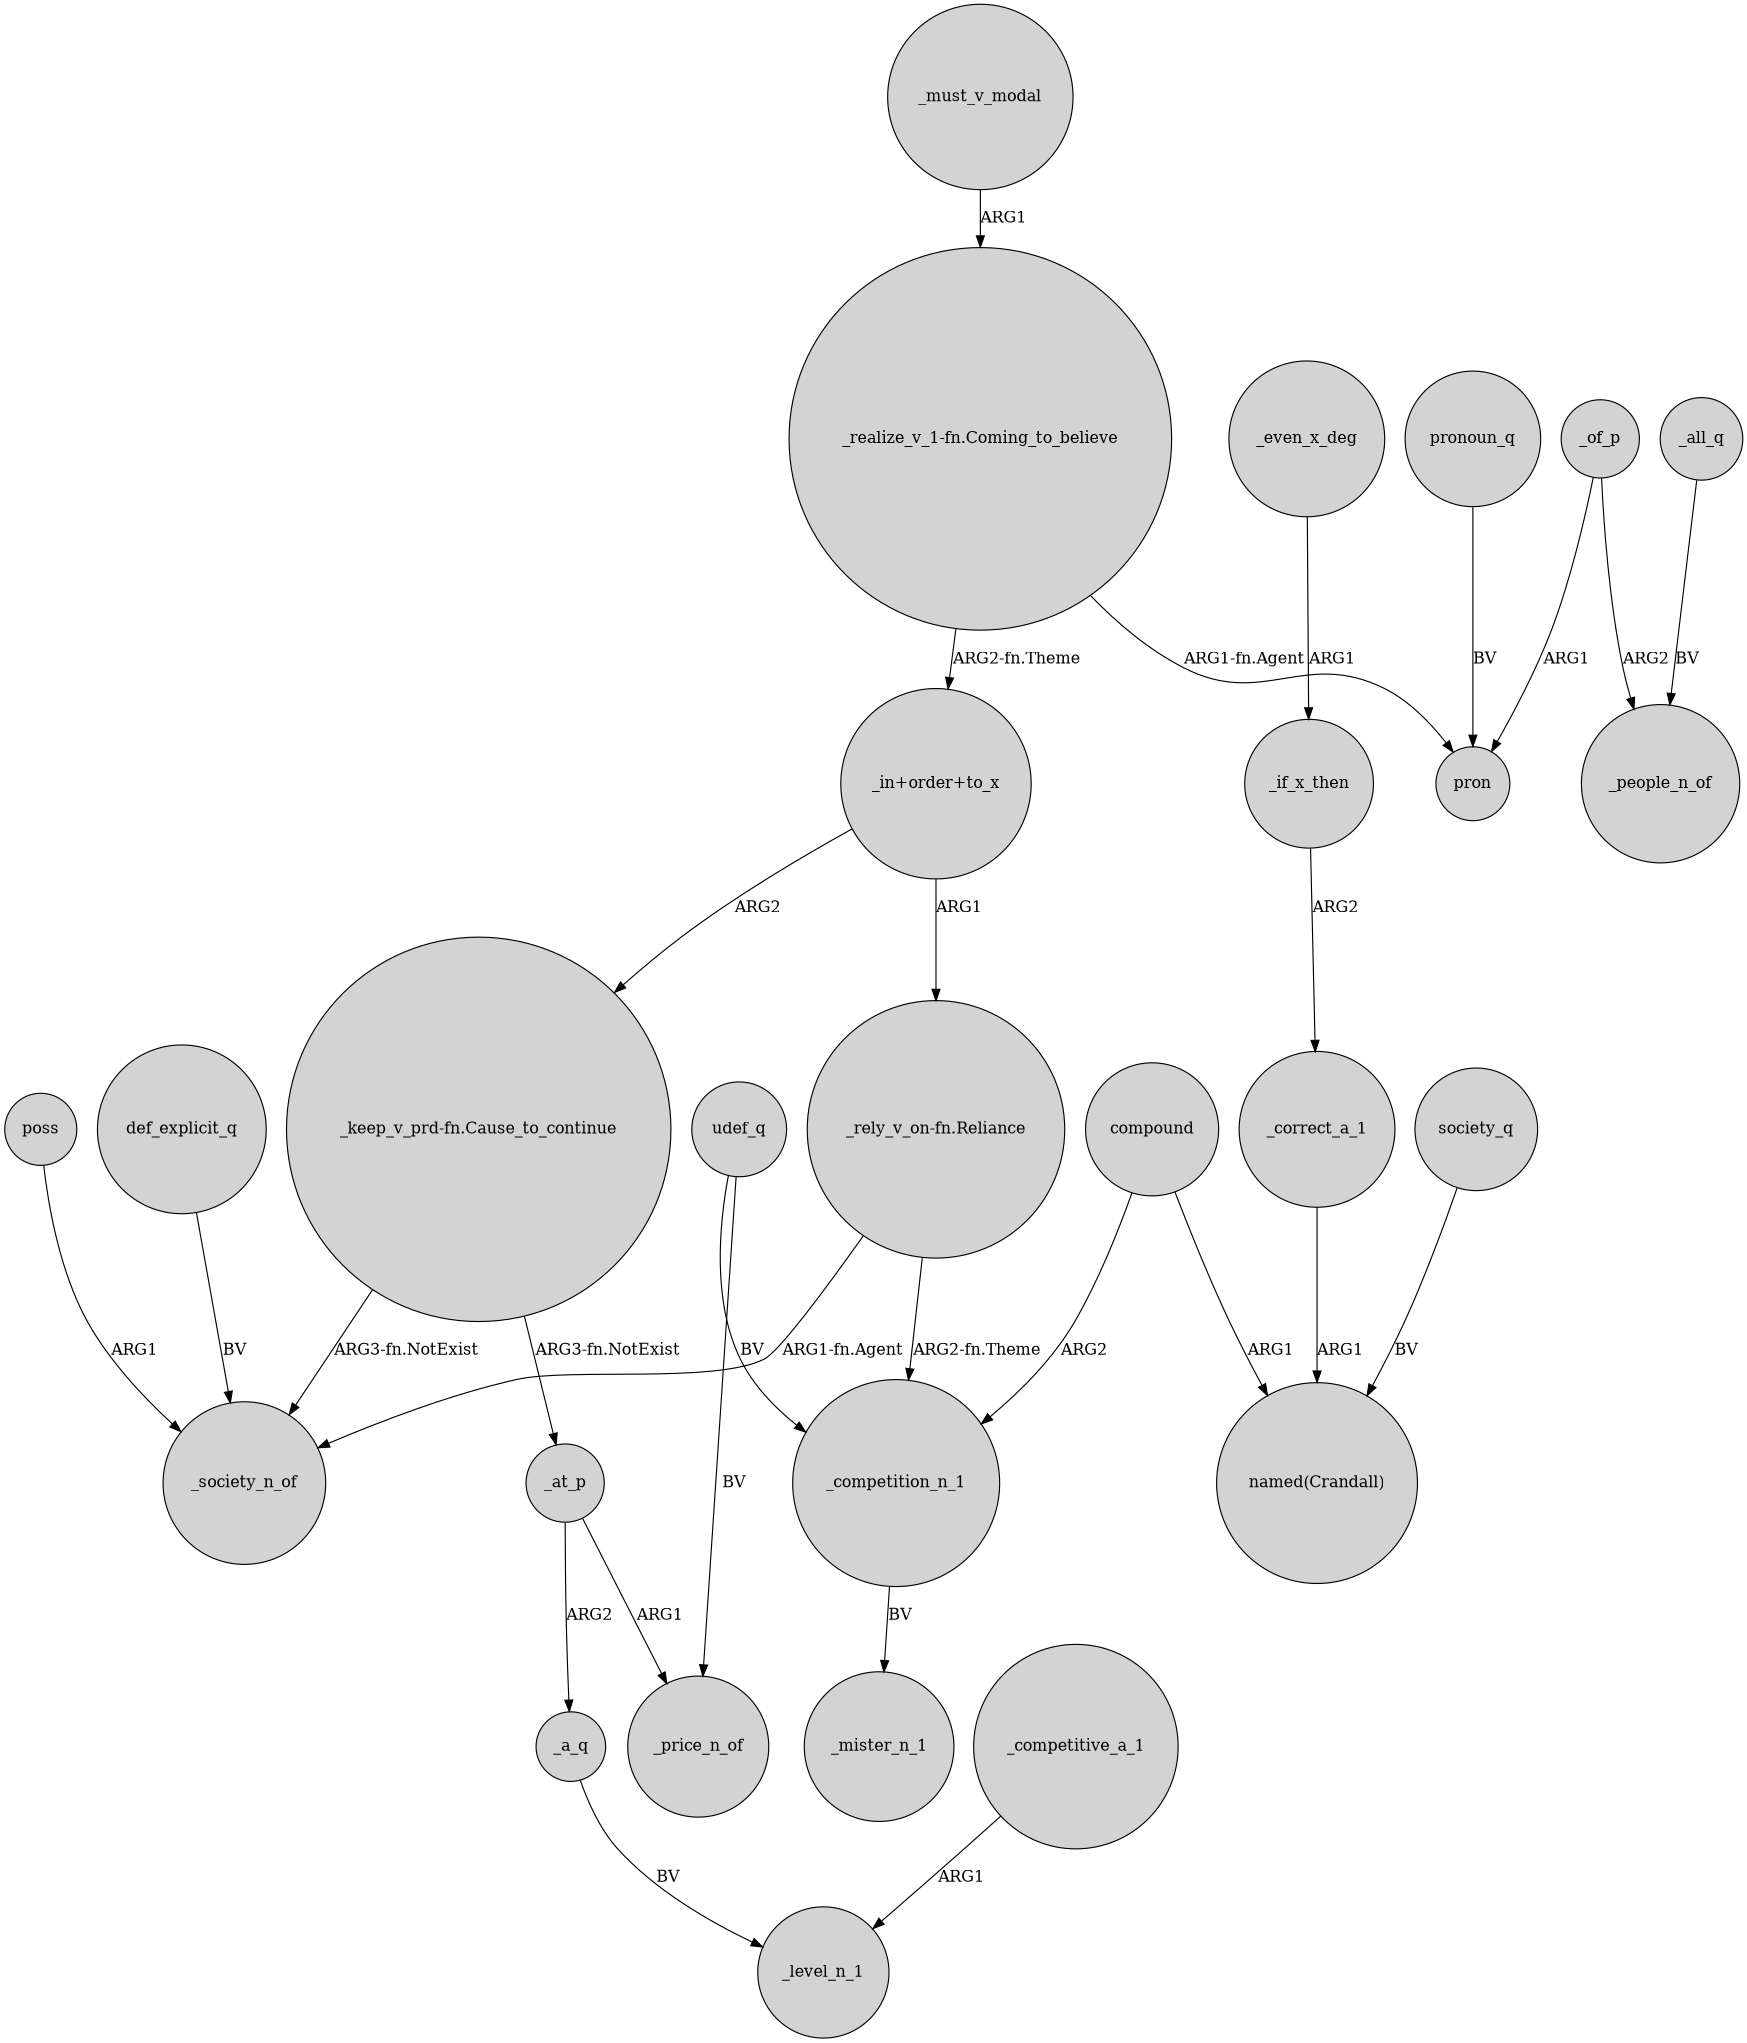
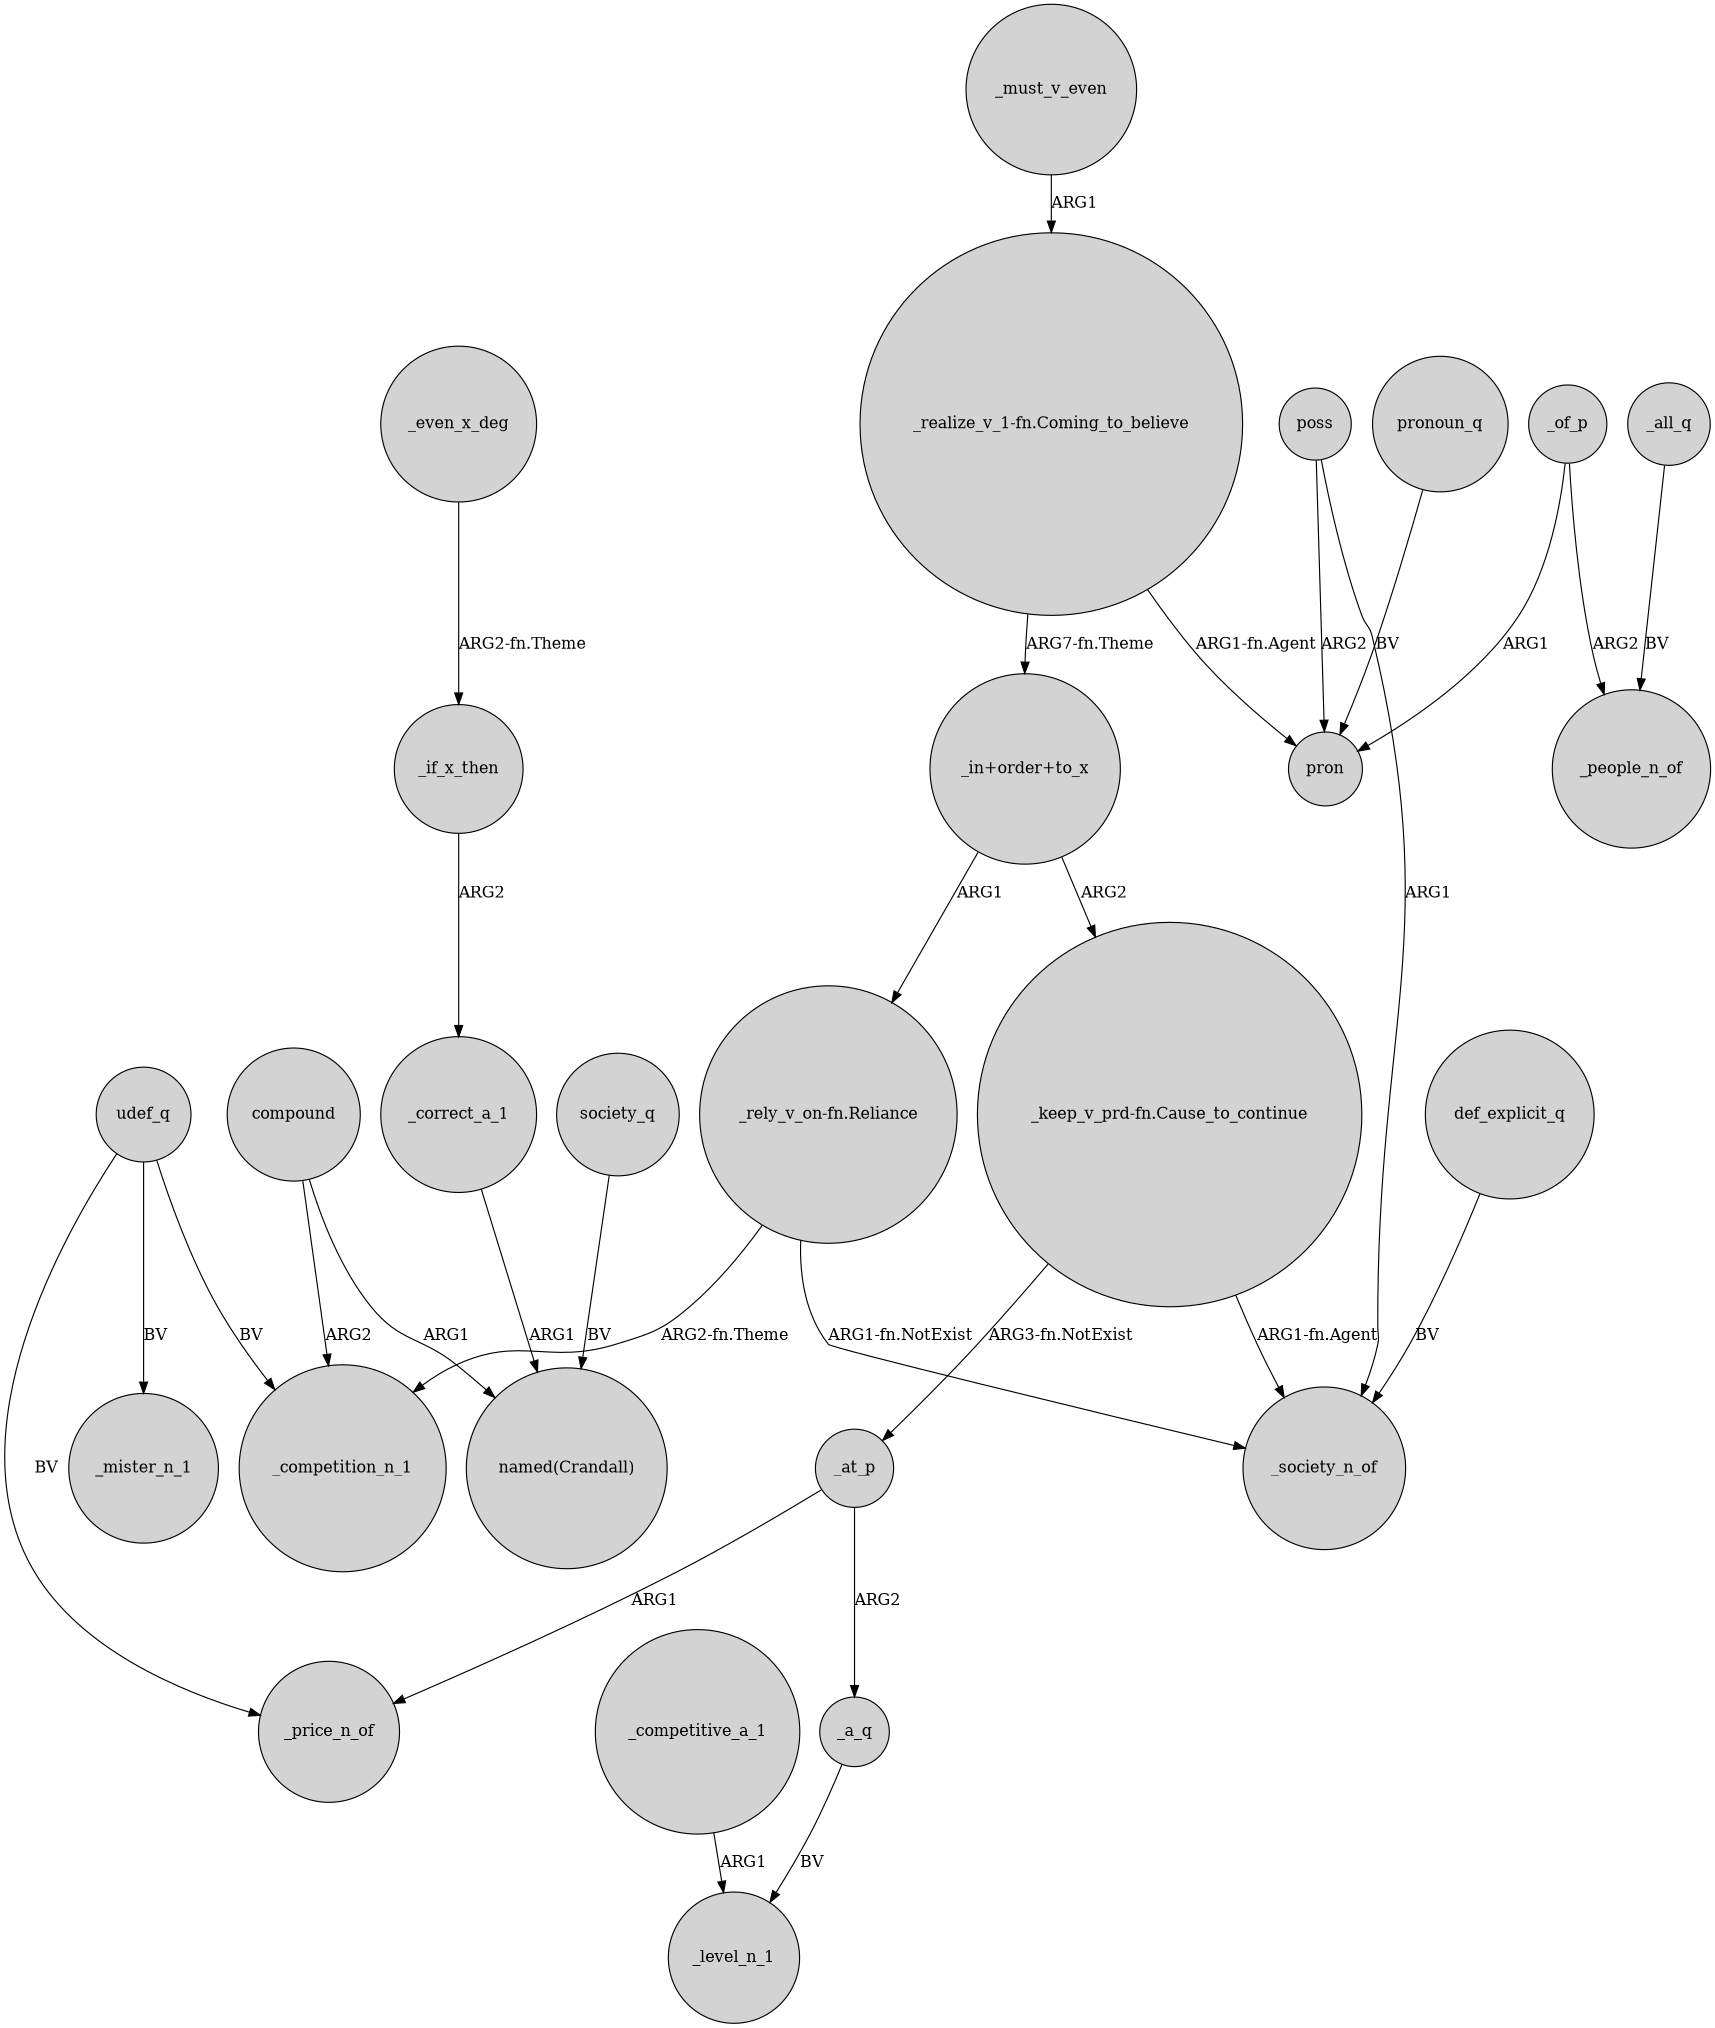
node "_must_v_modal": label "_must_v_modal" -> "_must_v_even"
edge "poss" -> "pron": added, label "ARG2"
edge "_realize_v_1-fn.Coming_to_believe" -> "_in+order+to_x": label "ARG2-fn.Theme" -> "ARG7-fn.Theme"
edge "_even_x_deg" -> "_if_x_then": label "ARG1" -> "ARG2-fn.Theme"
edge "_keep_v_prd-fn.Cause_to_continue" -> "_society_n_of": label "ARG3-fn.NotExist" -> "ARG1-fn.Agent"
edge "_rely_v_on-fn.Reliance" -> "_society_n_of": label "ARG1-fn.Agent" -> "ARG1-fn.NotExist"
edge "_competition_n_1" -> "_mister_n_1": now "udef_q" -> "_mister_n_1"
